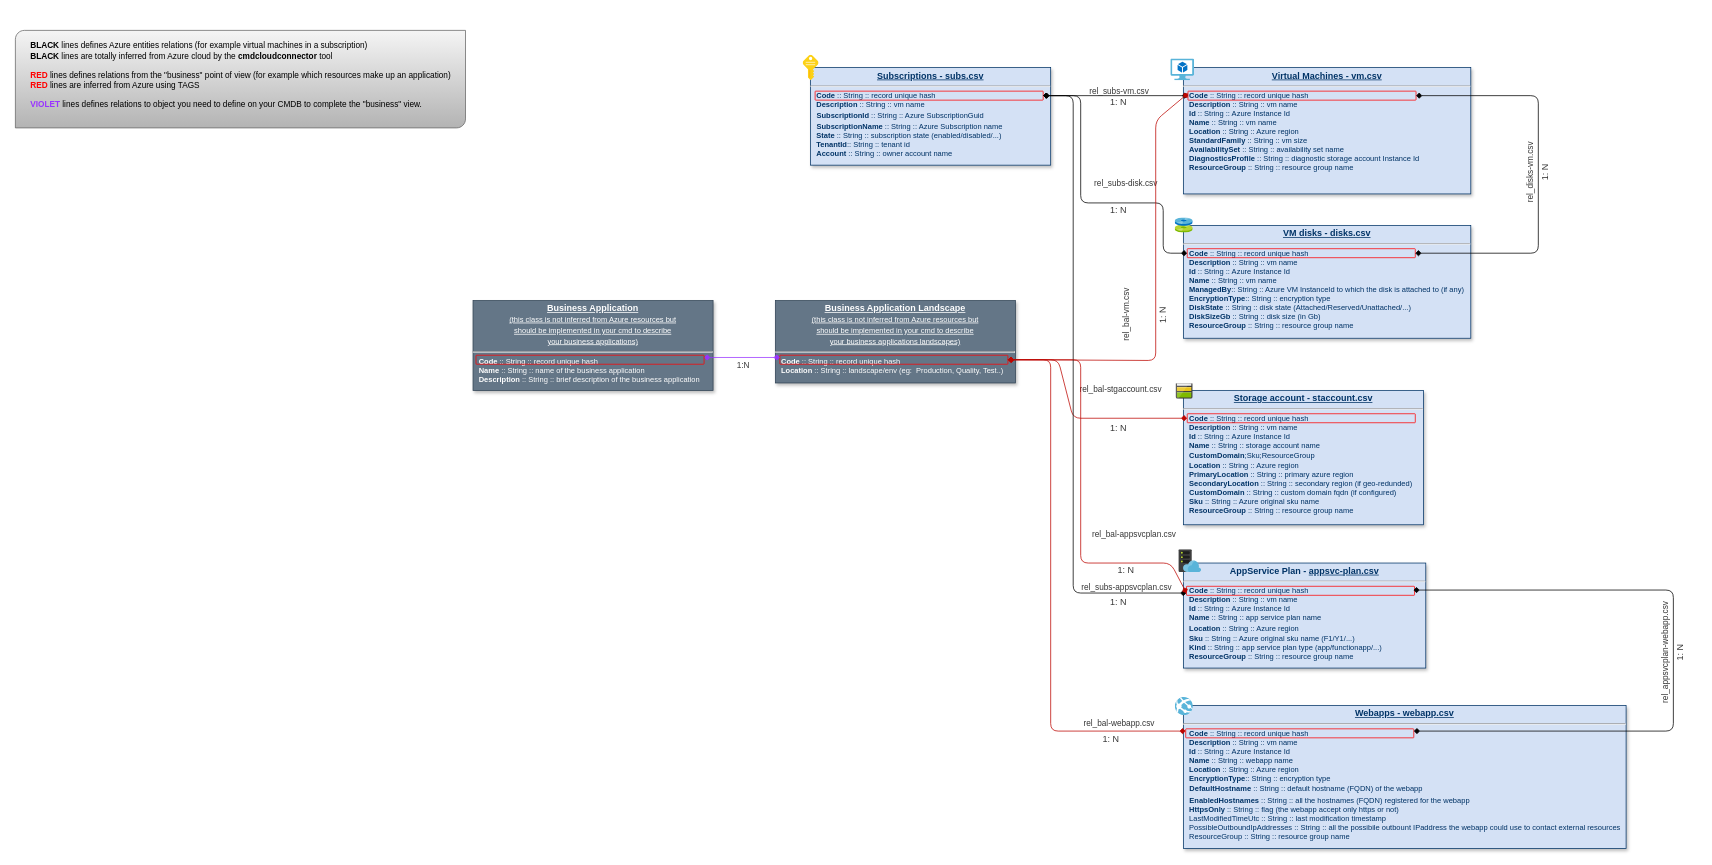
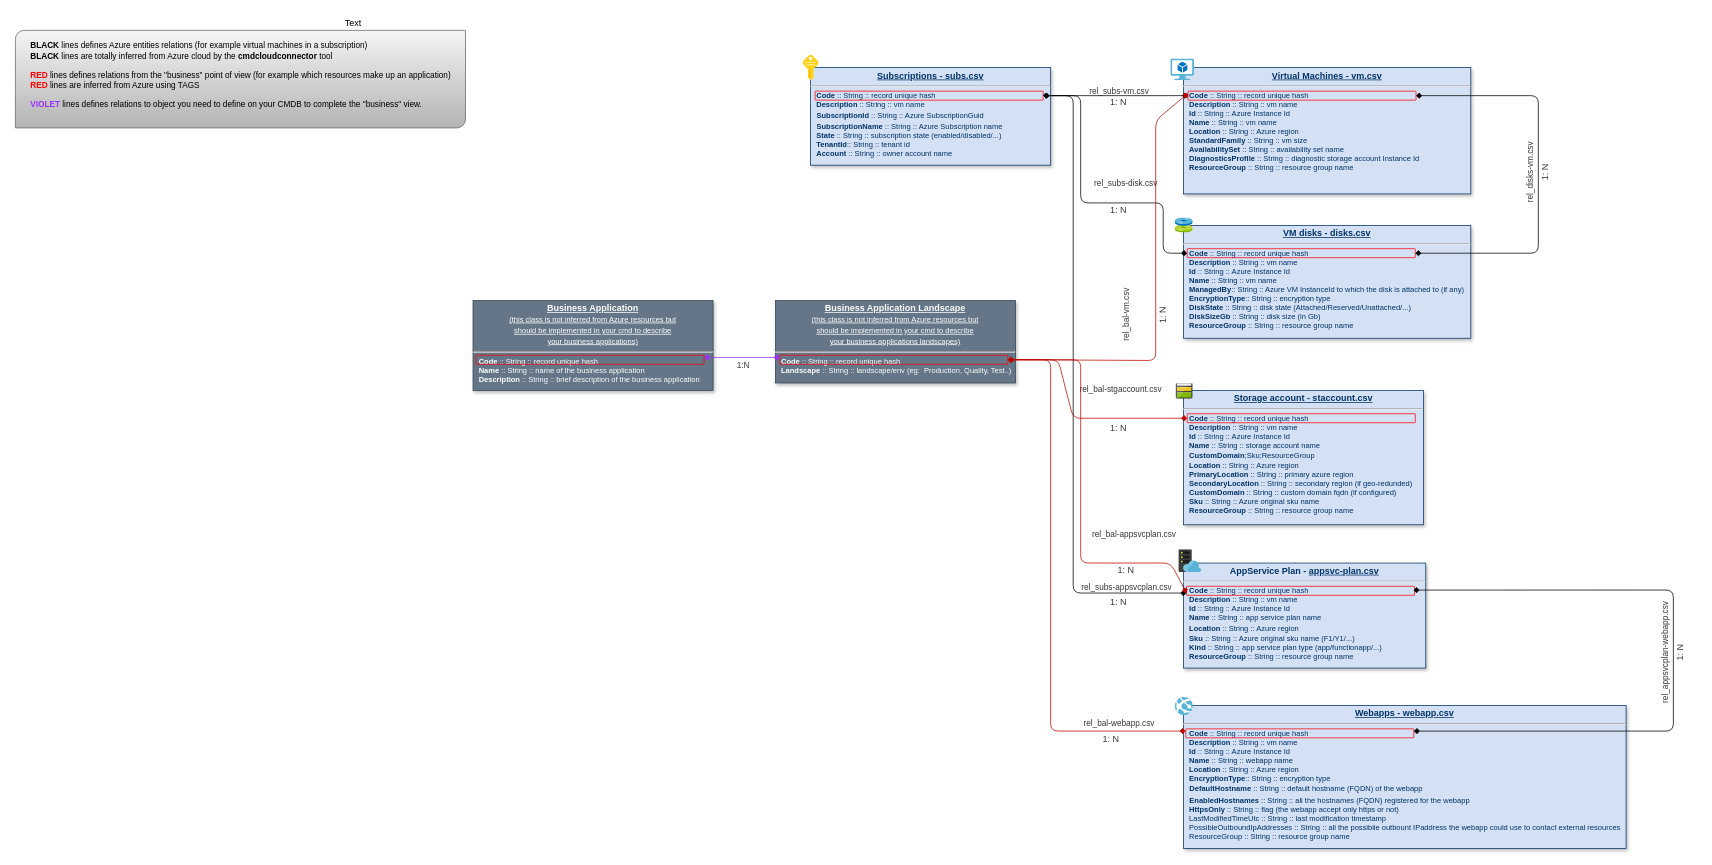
node "Text": added
node "Business Application Landscape (this class is not inferred from Azure resources but should be implemented in your cmd to describe your business applications landscapes) Code :: String :: record unique hash Location :: String :: landscape/env (eg: Production, Quality, Test..)": label "Business Application Landscape (this class is not inferred from Azure resources but should be implemented in your cmd to describe your business applications landscapes) Code :: String :: record unique hash Location :: String :: landscape/env (eg: Production, Quality, Test..)" -> "Business Application Landscape (this class is not inferred from Azure resources but should be implemented in your cmd to describe your business applications landscapes) Code :: String :: record unique hash Landscape :: String :: landscape/env (eg: Production, Quality, Test..)"
